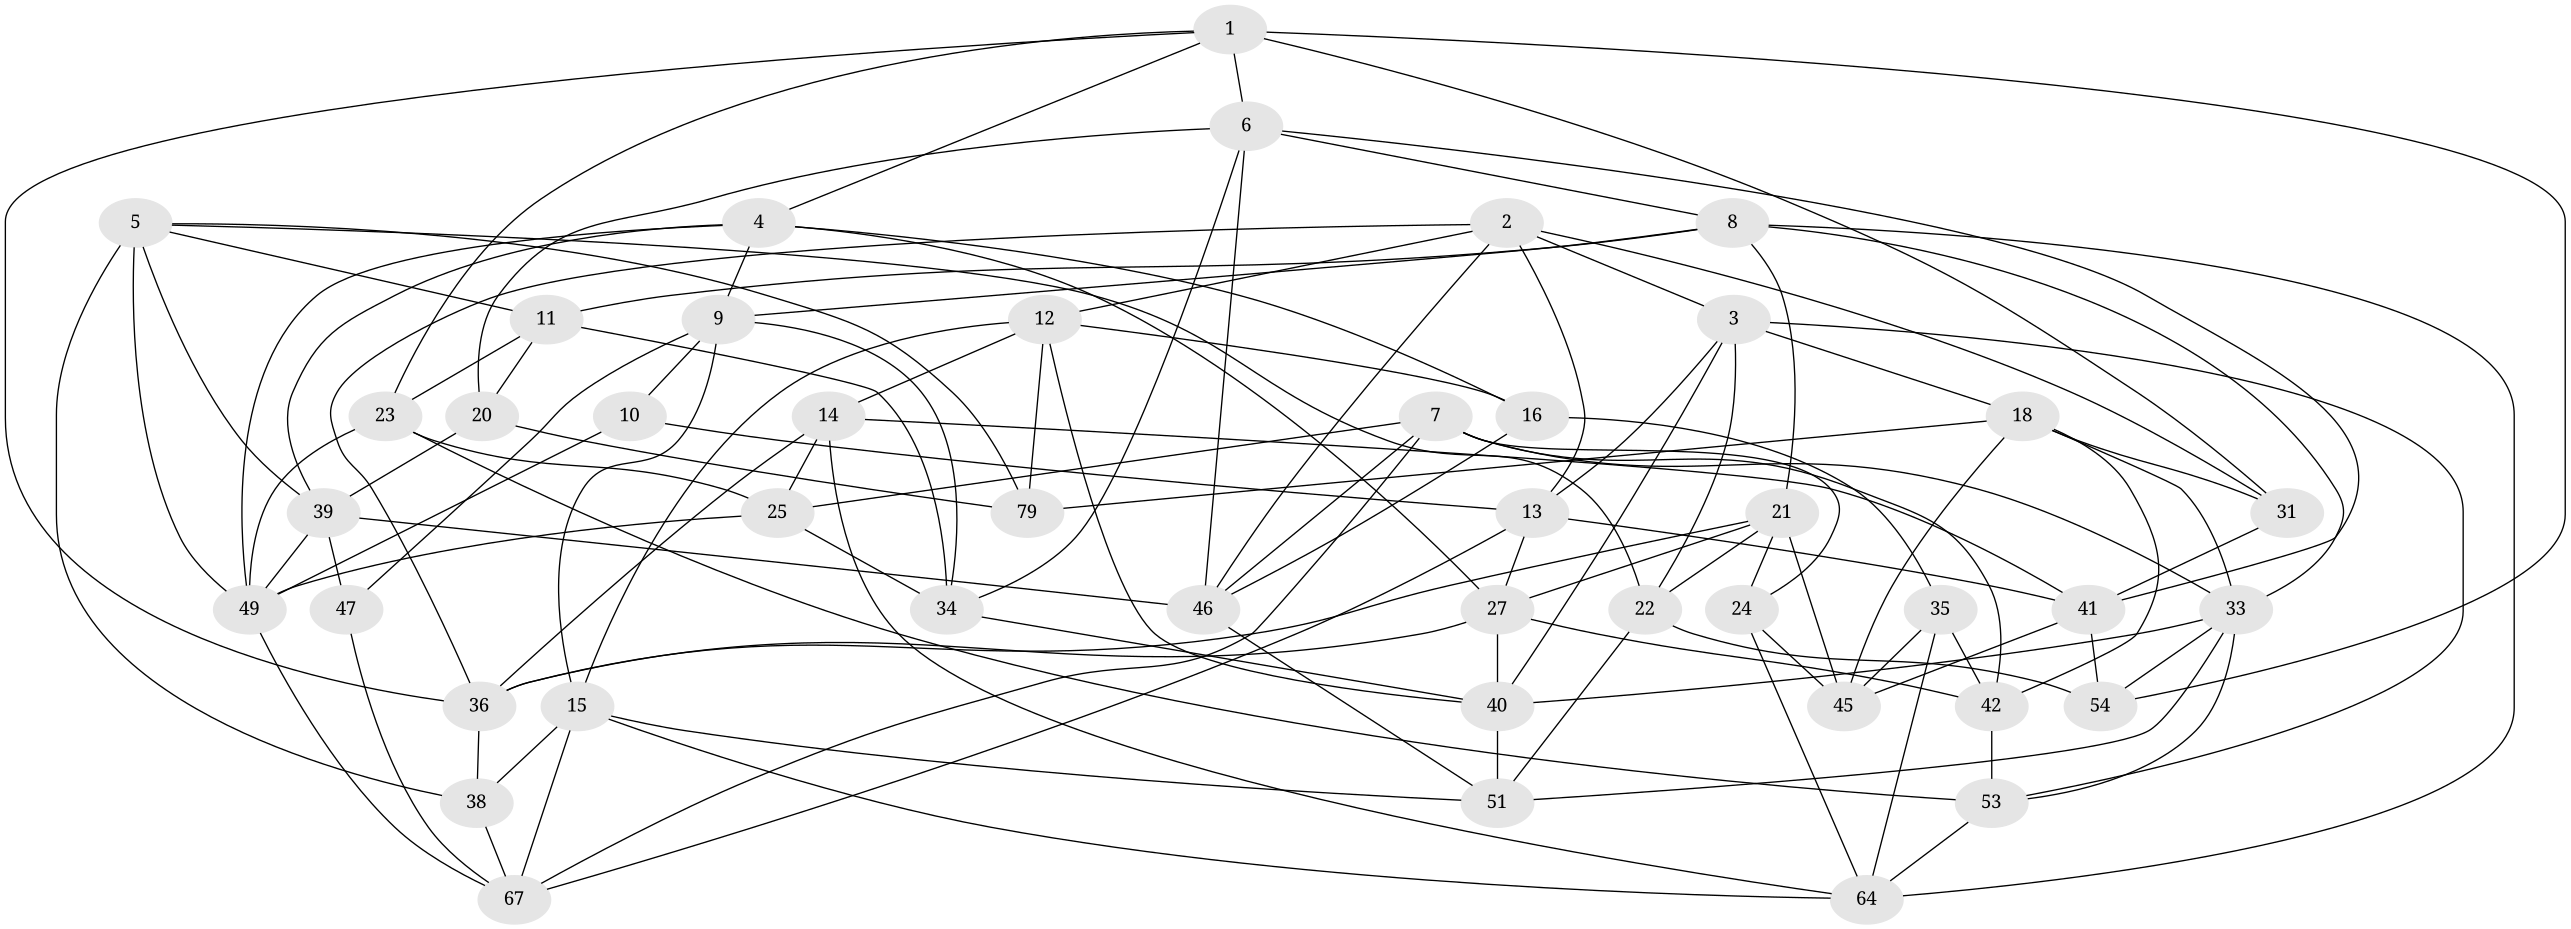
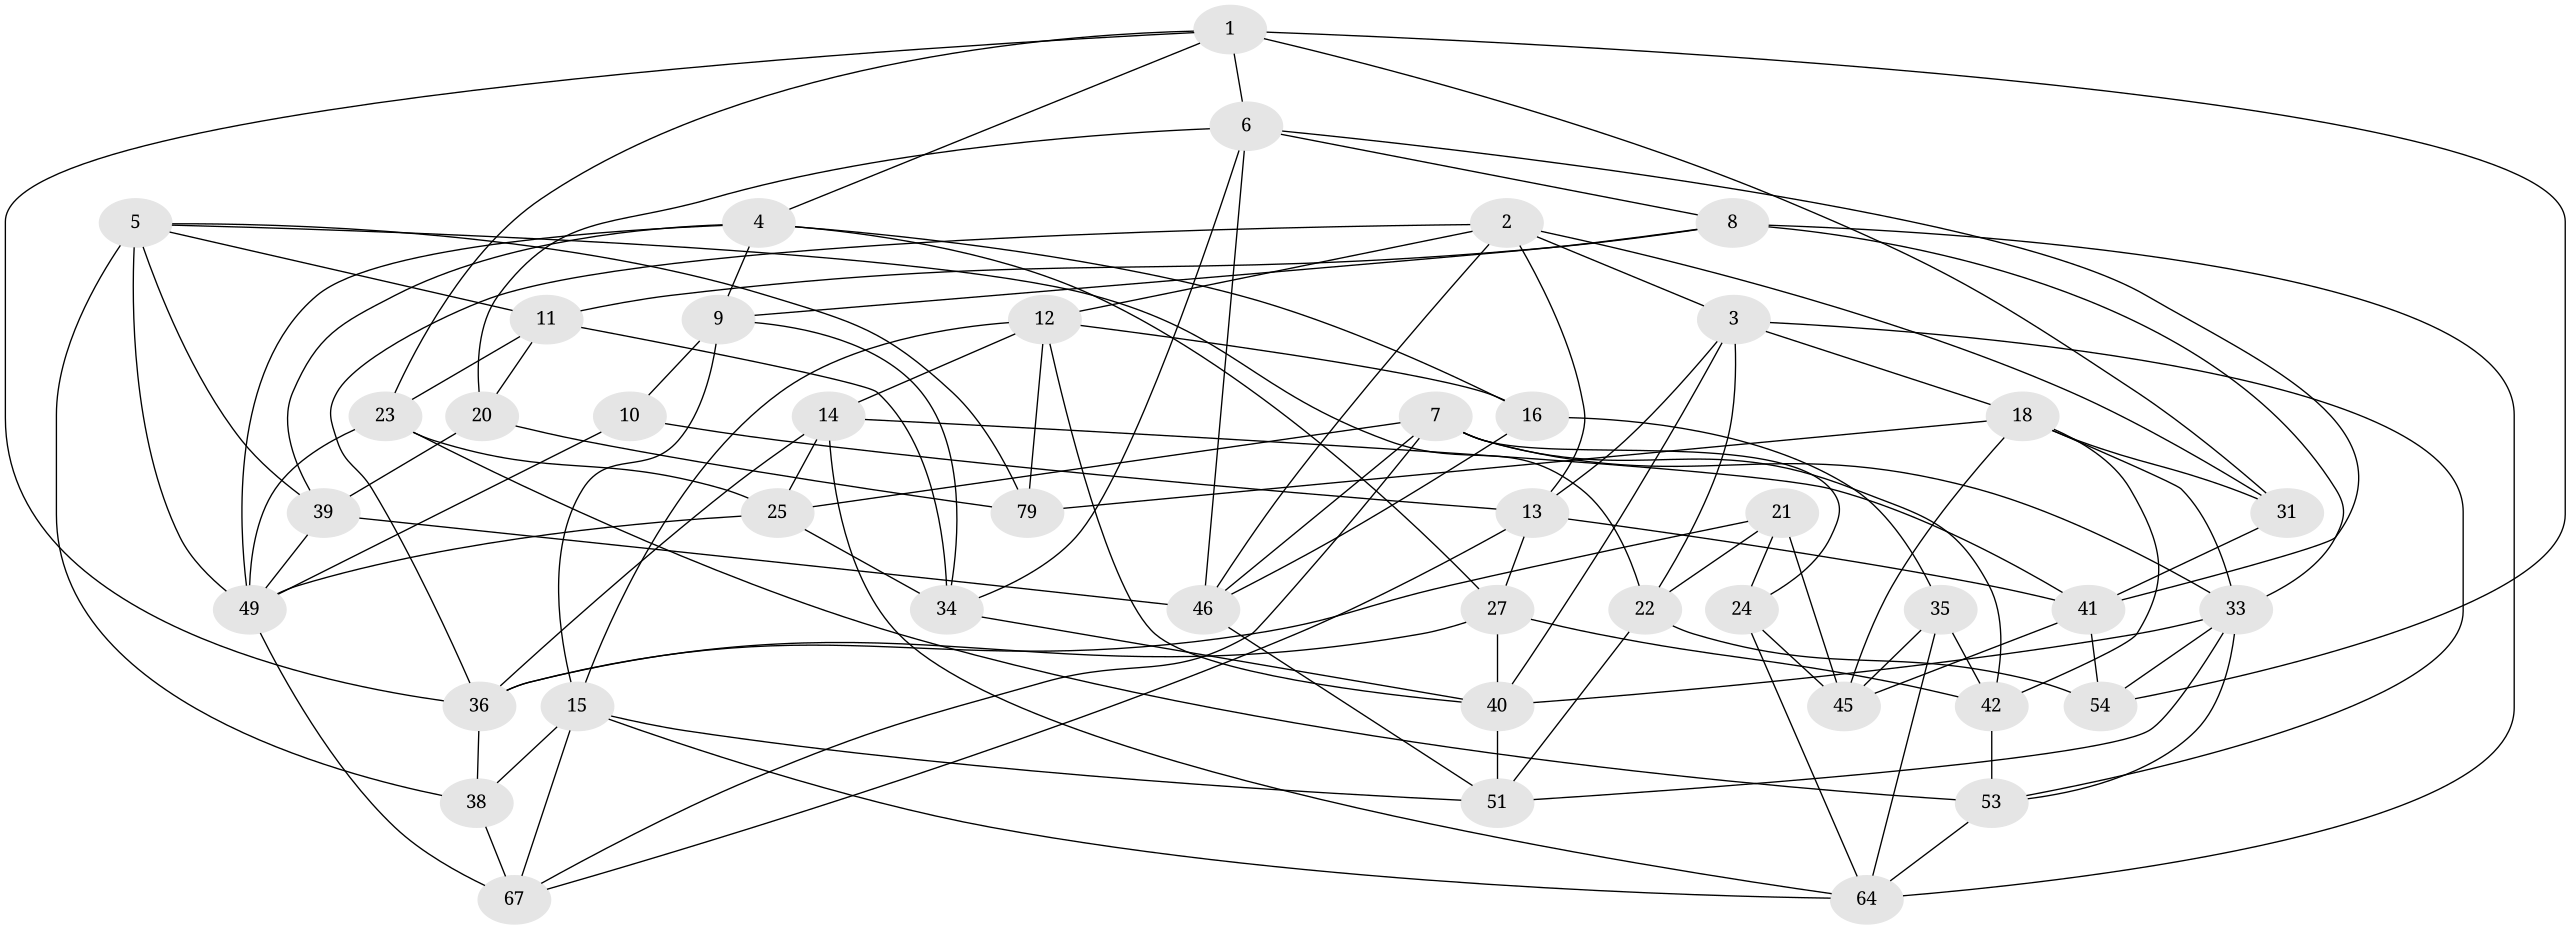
edge "8" -- "21": removed
edge "21" -- "27": removed
node "47": removed
